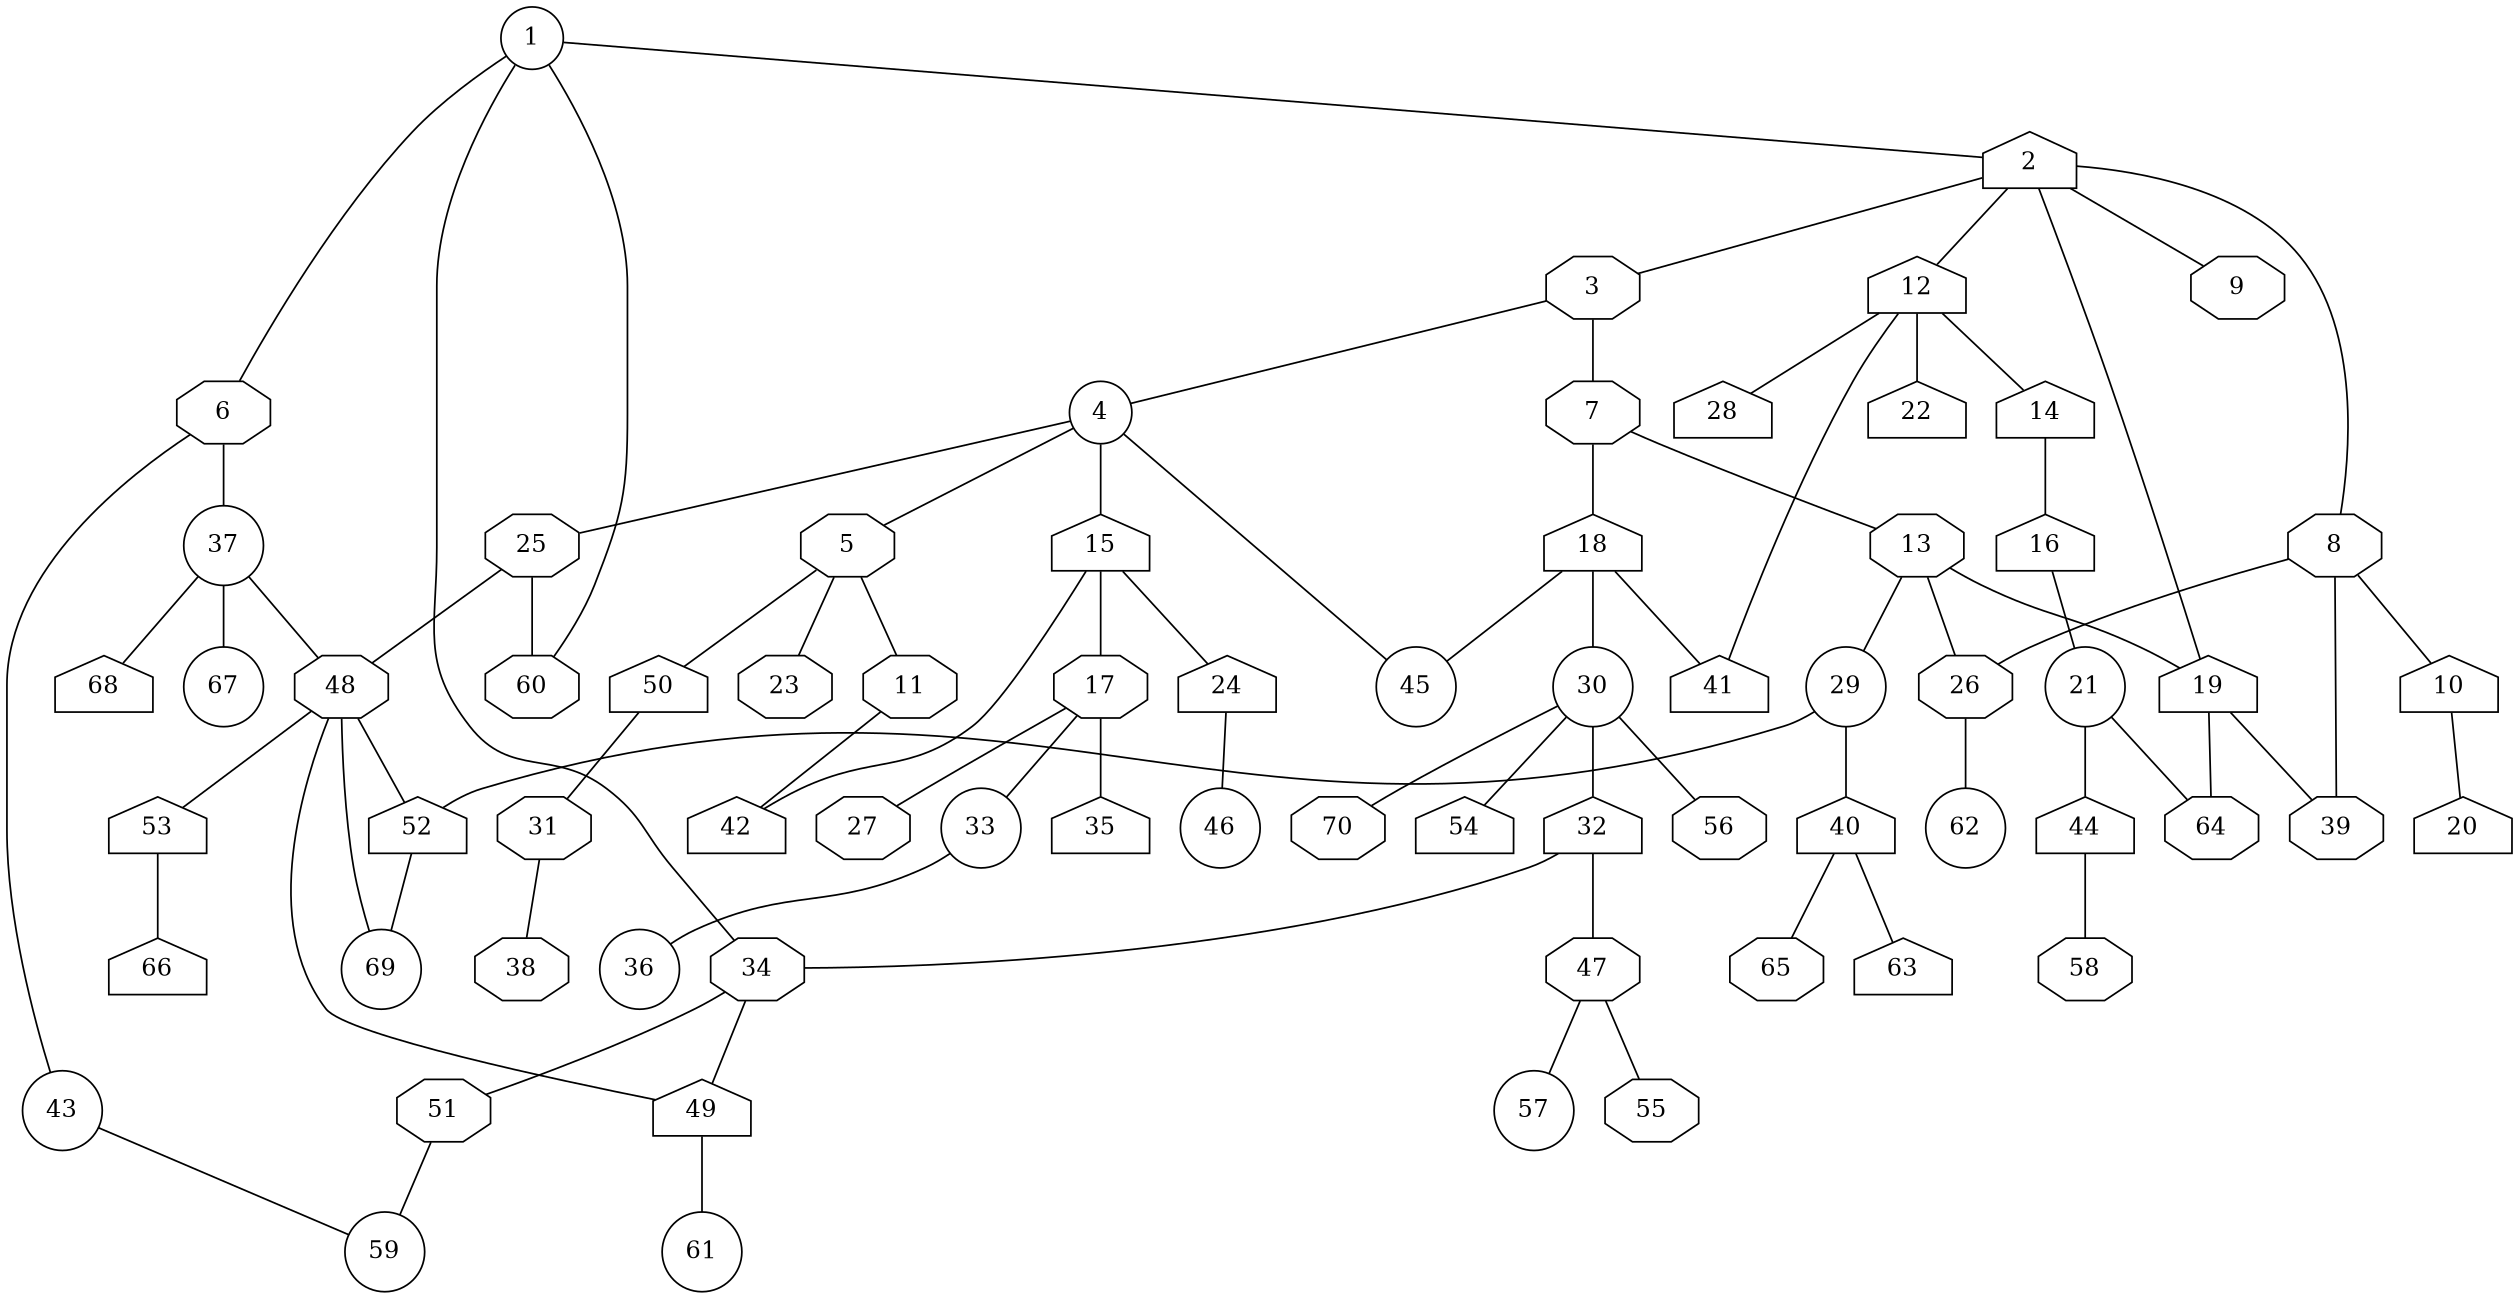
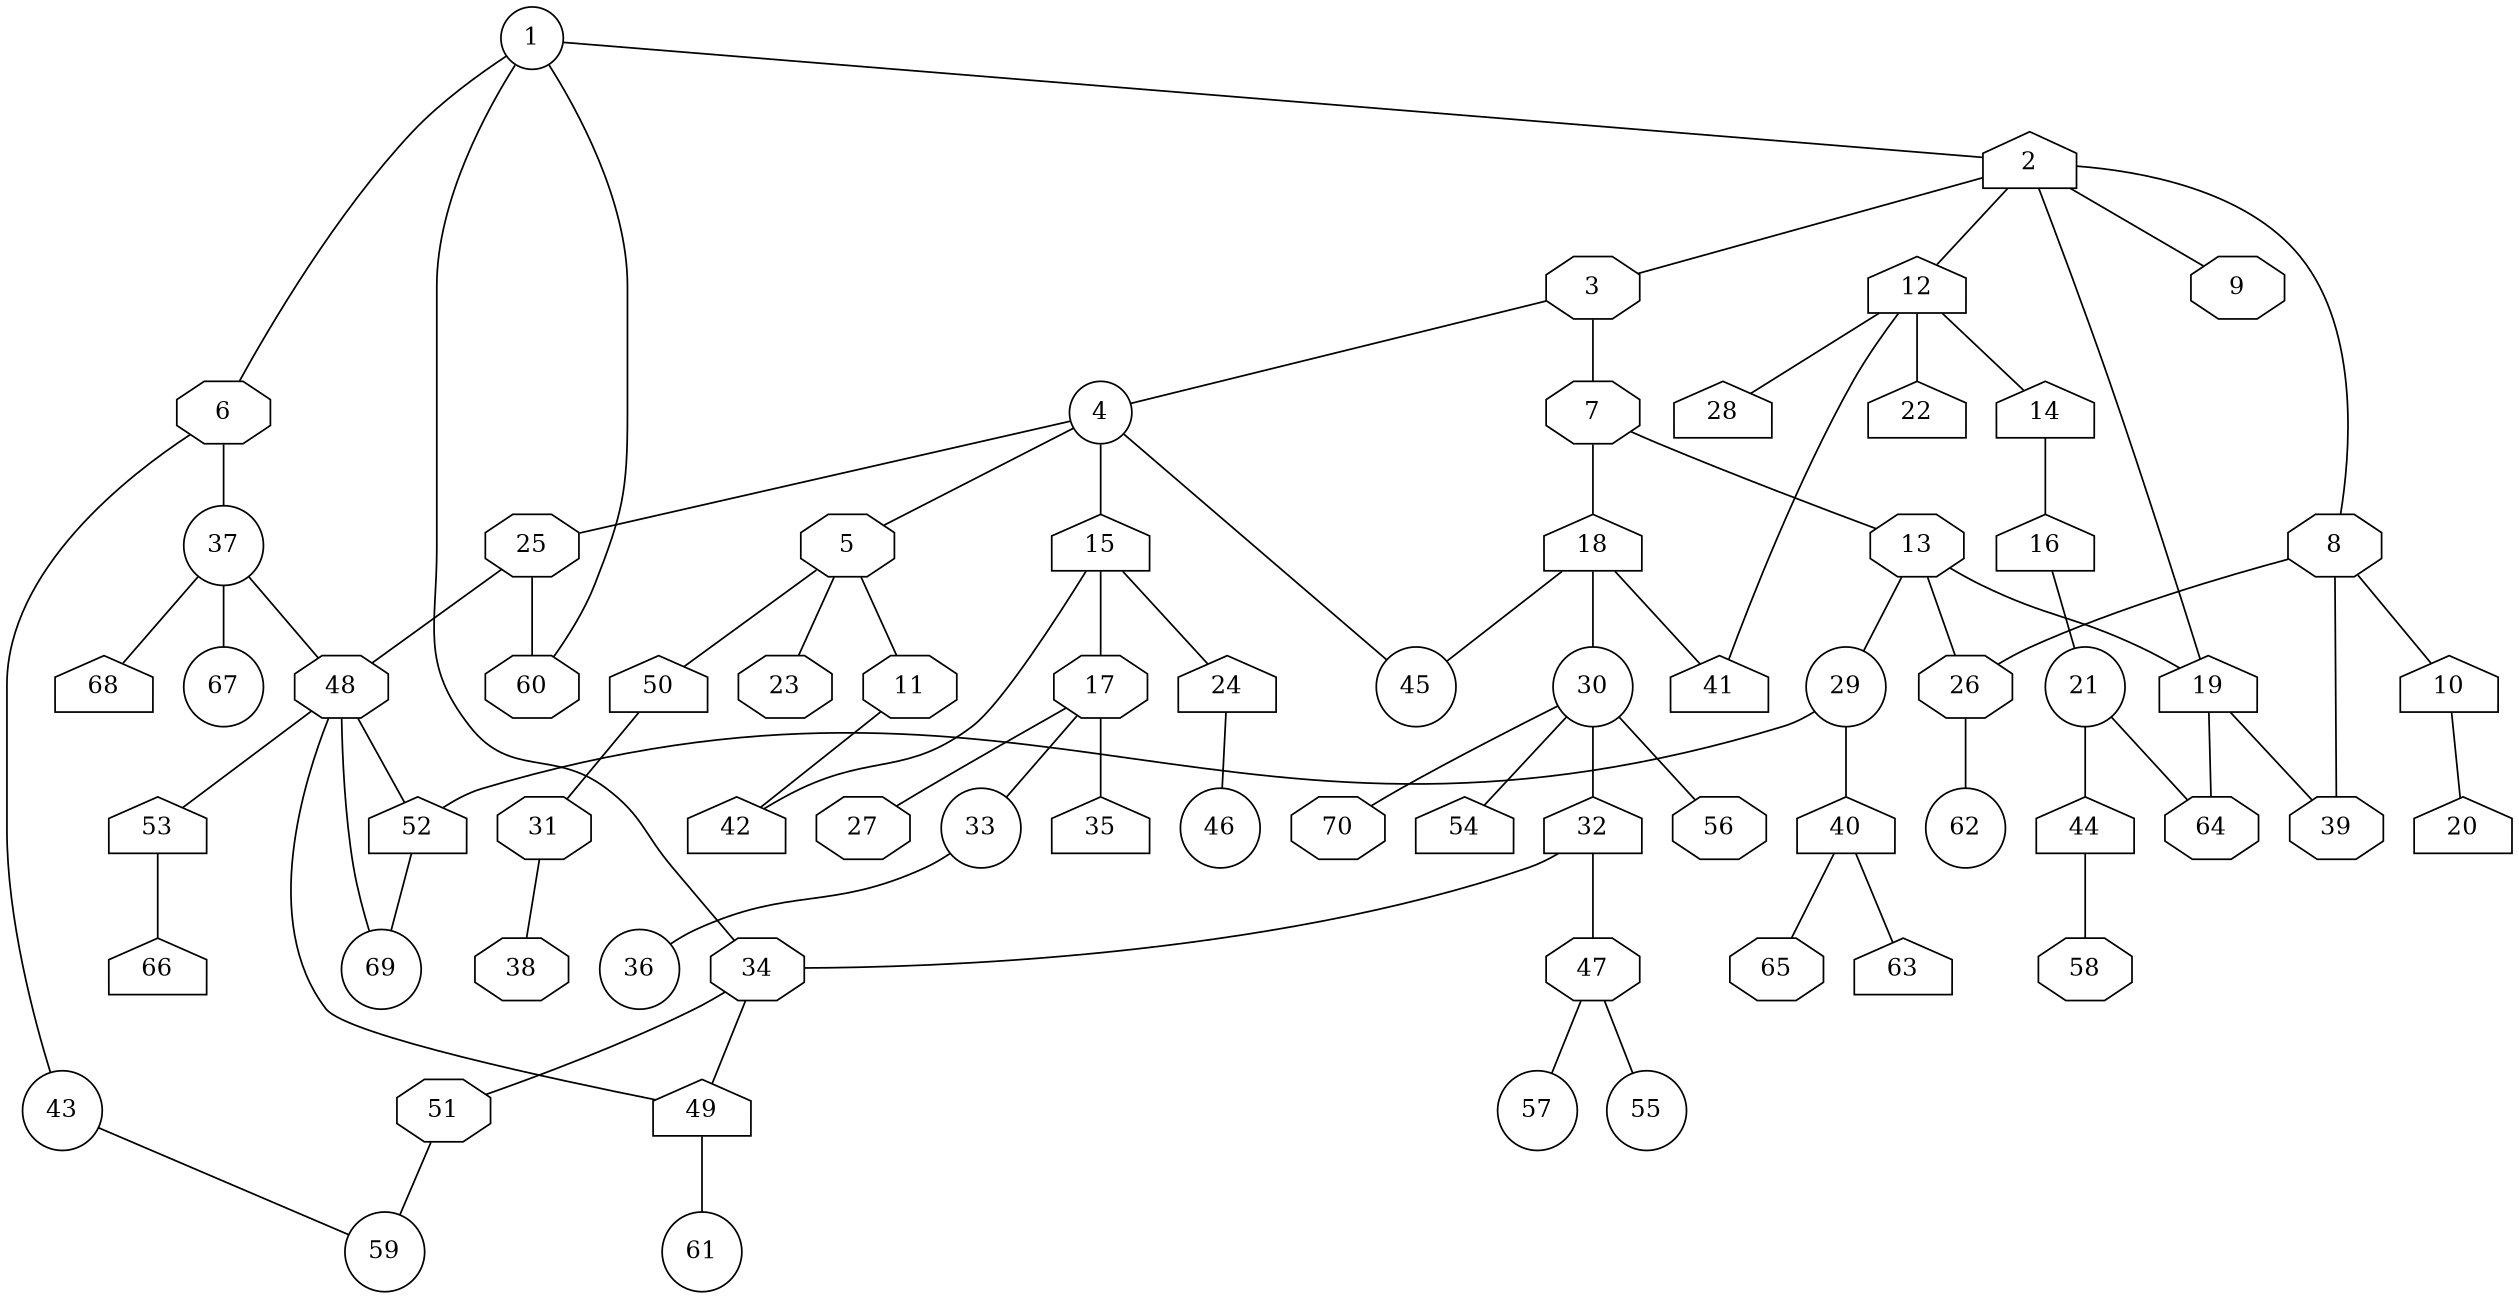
node "55": shape octagon -> circle
